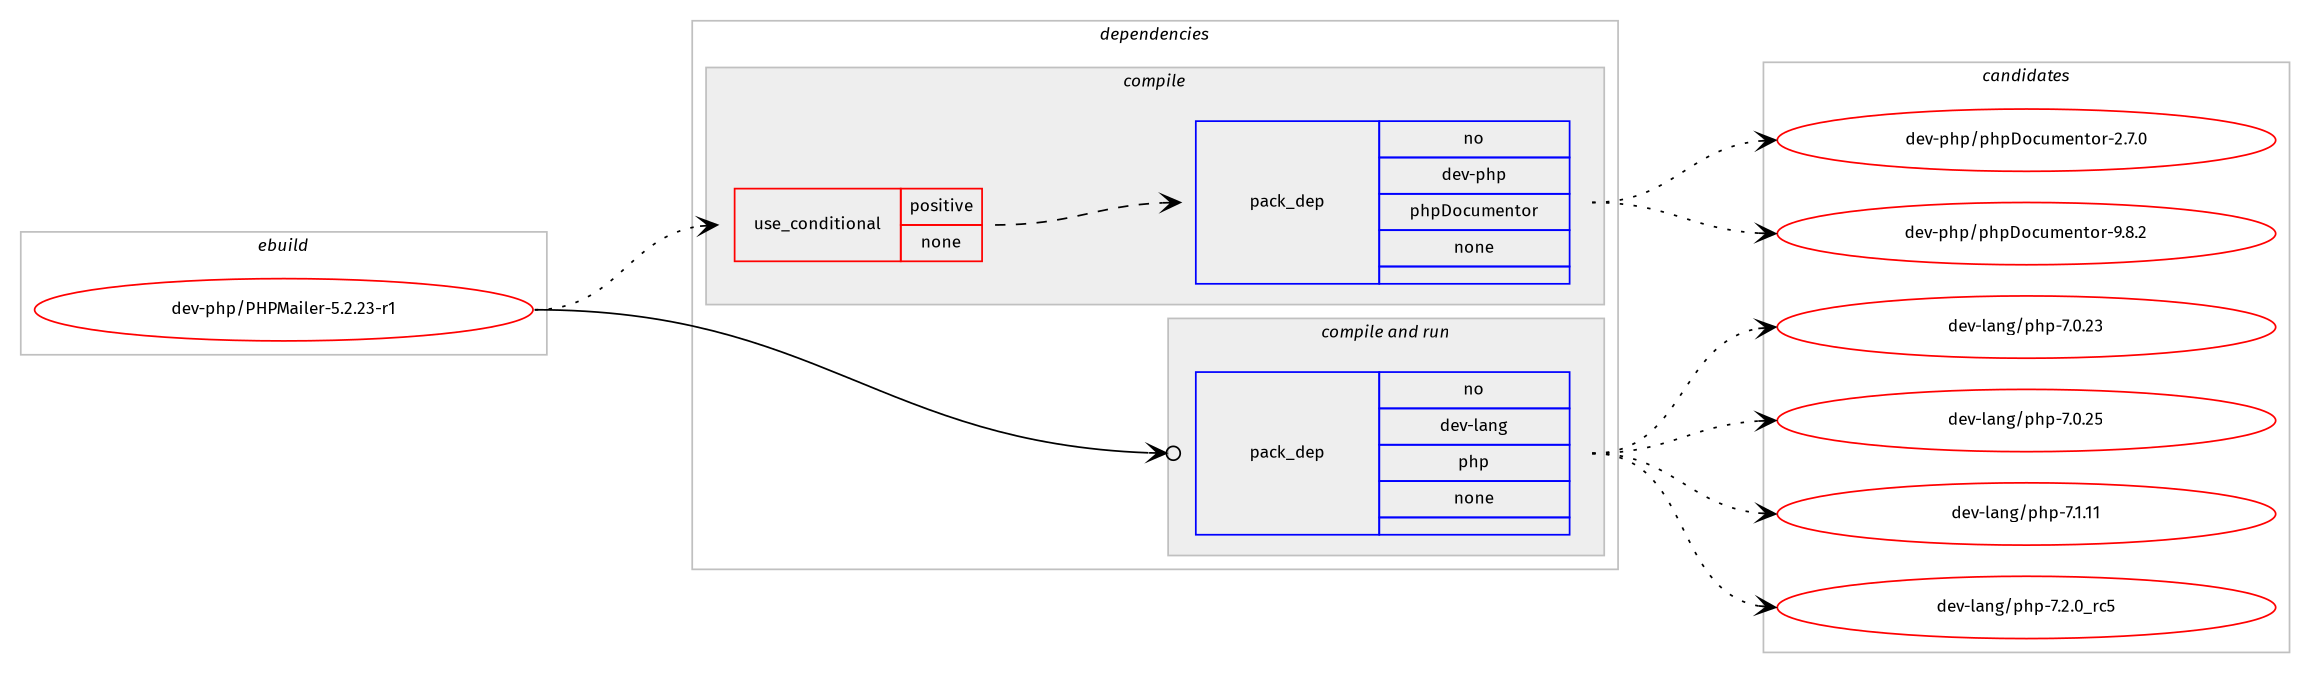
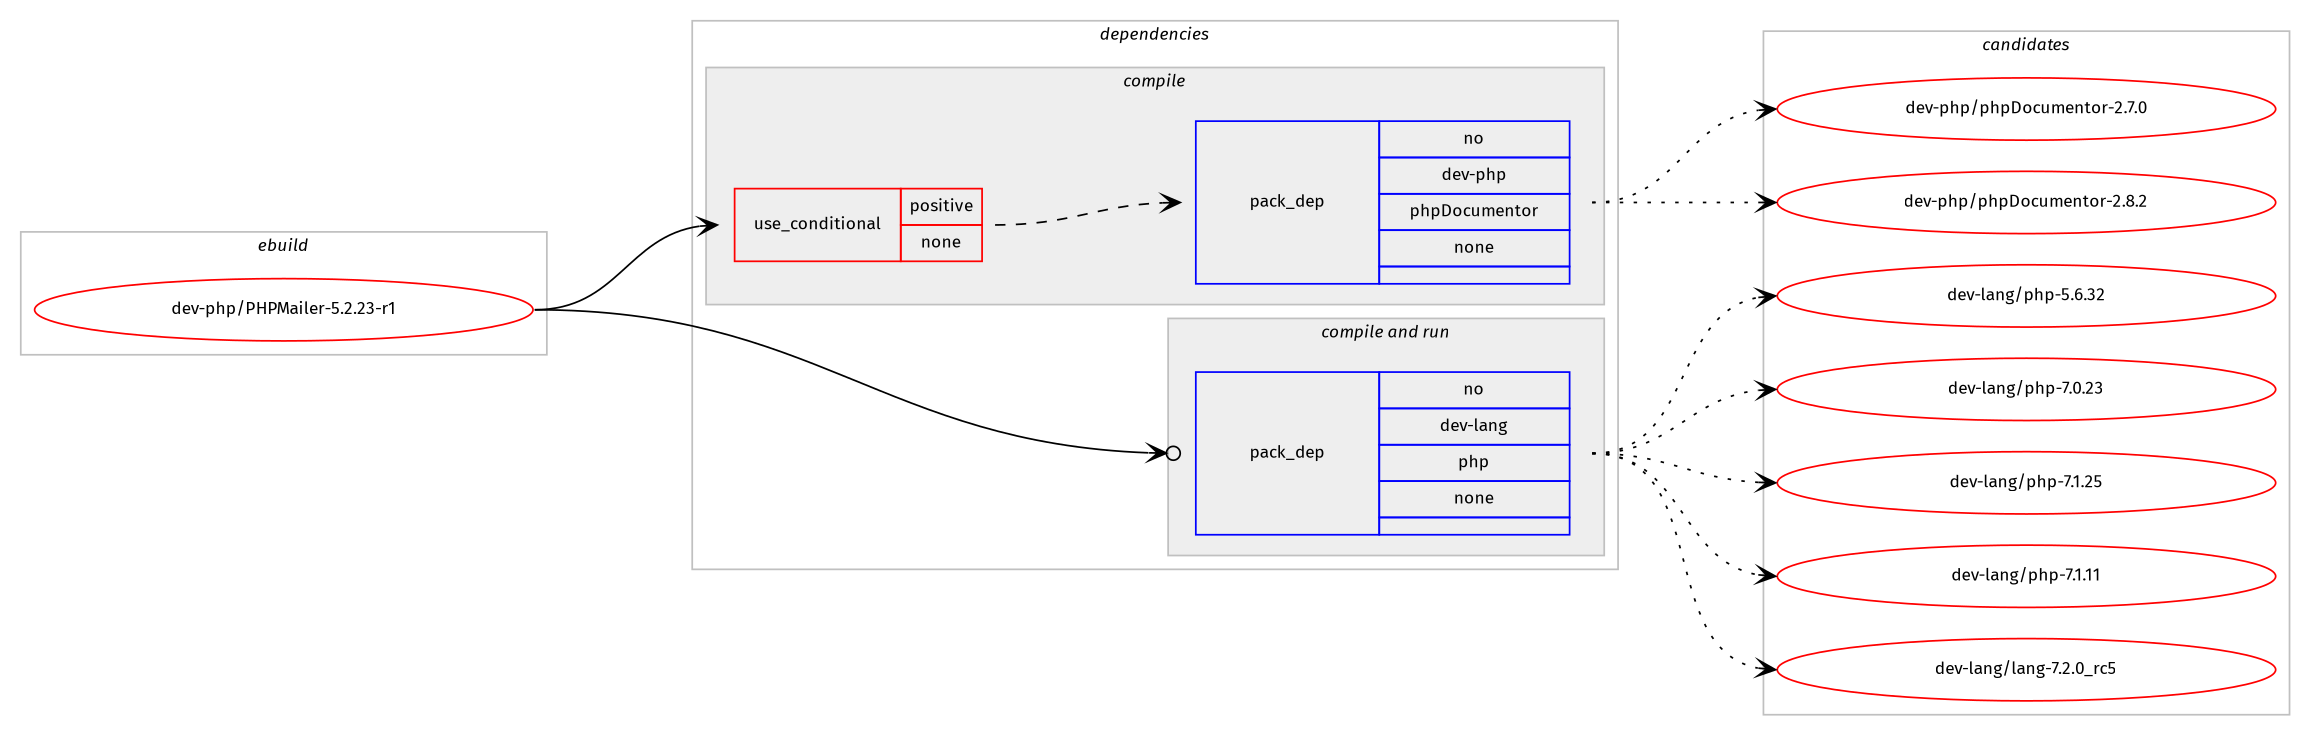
node "dev-php/phpDocumentor-9.8.2": label "dev-php/phpDocumentor-9.8.2" -> "dev-php/phpDocumentor-2.8.2"
edge "dev-php/PHPMailer-5.2.23-r1" -> "use_conditional": style dotted -> solid
node "dev-lang/php-5.6.32": added
node "dev-lang/php-7.0.25": label "dev-lang/php-7.0.25" -> "dev-lang/php-7.1.25"
node "dev-lang/php-7.2.0_rc5": label "dev-lang/php-7.2.0_rc5" -> "dev-lang/lang-7.2.0_rc5"
